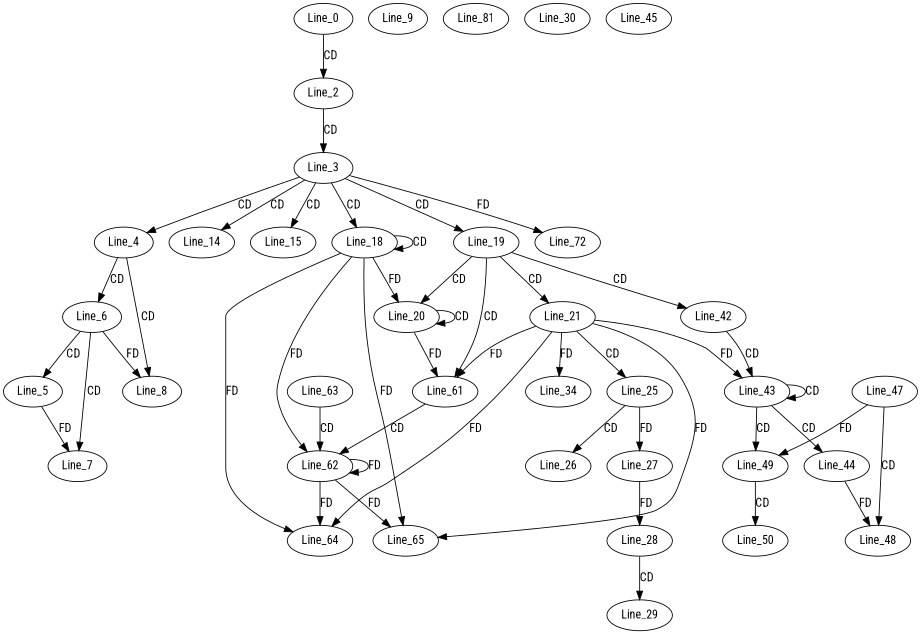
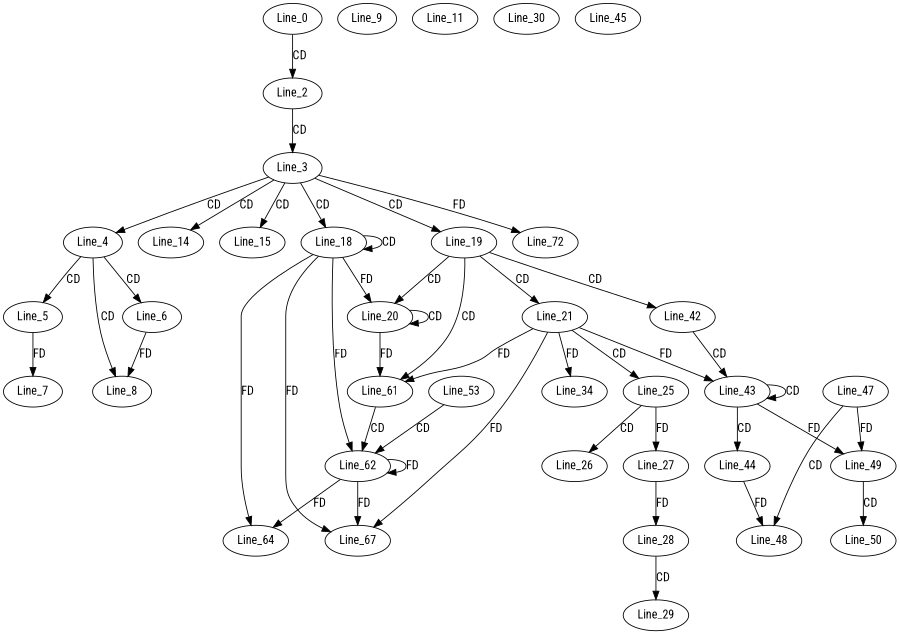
node "Line_81": label "Line_81" -> "Line_11"
edge "Line_6" -> "Line_5": now "Line_4" -> "Line_5"
edge "Line_6" -> "Line_7": removed, label "CD"
node "Line_63": label "Line_63" -> "Line_53"
edge "Line_43" -> "Line_49": label "CD" -> "FD"
edge "Line_21" -> "Line_64": removed, label "FD"
node "Line_65": label "Line_65" -> "Line_67"
